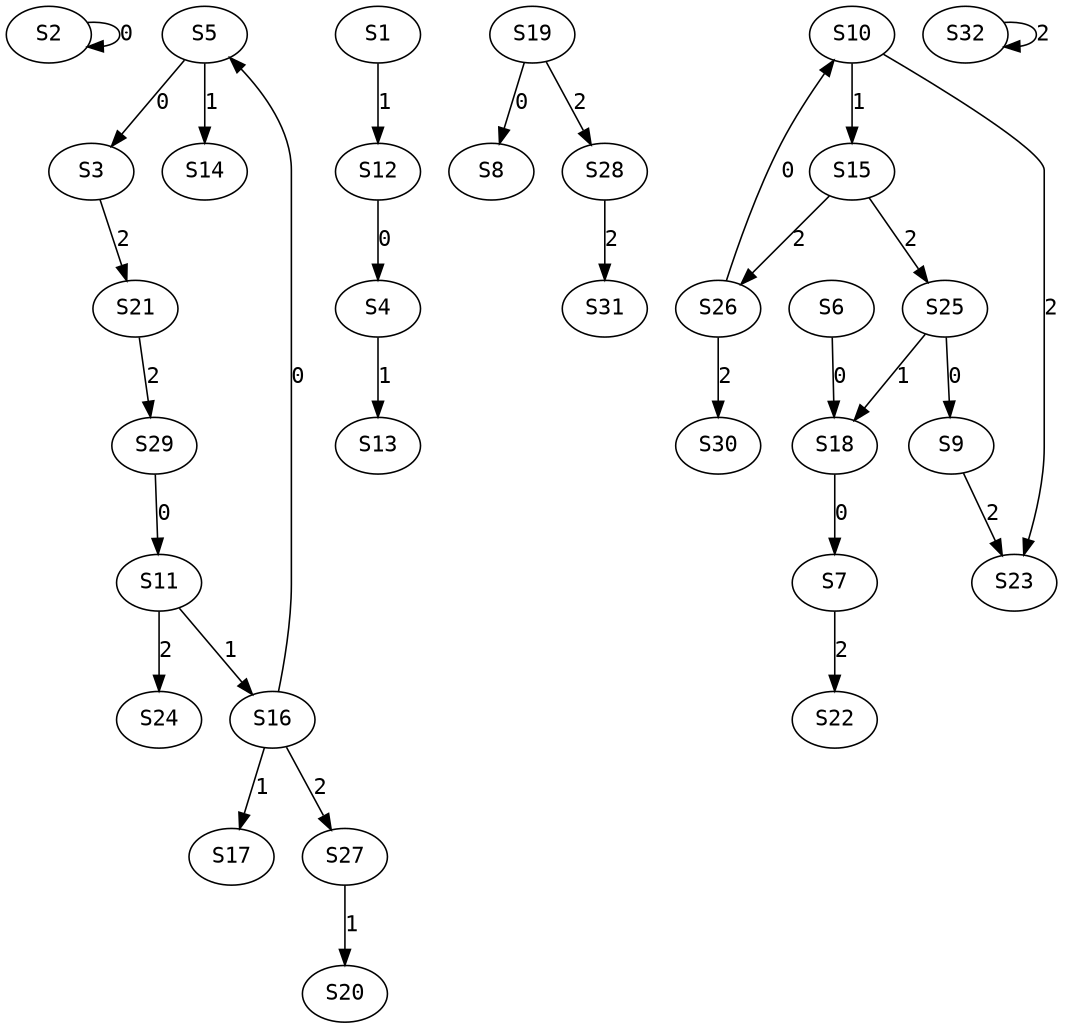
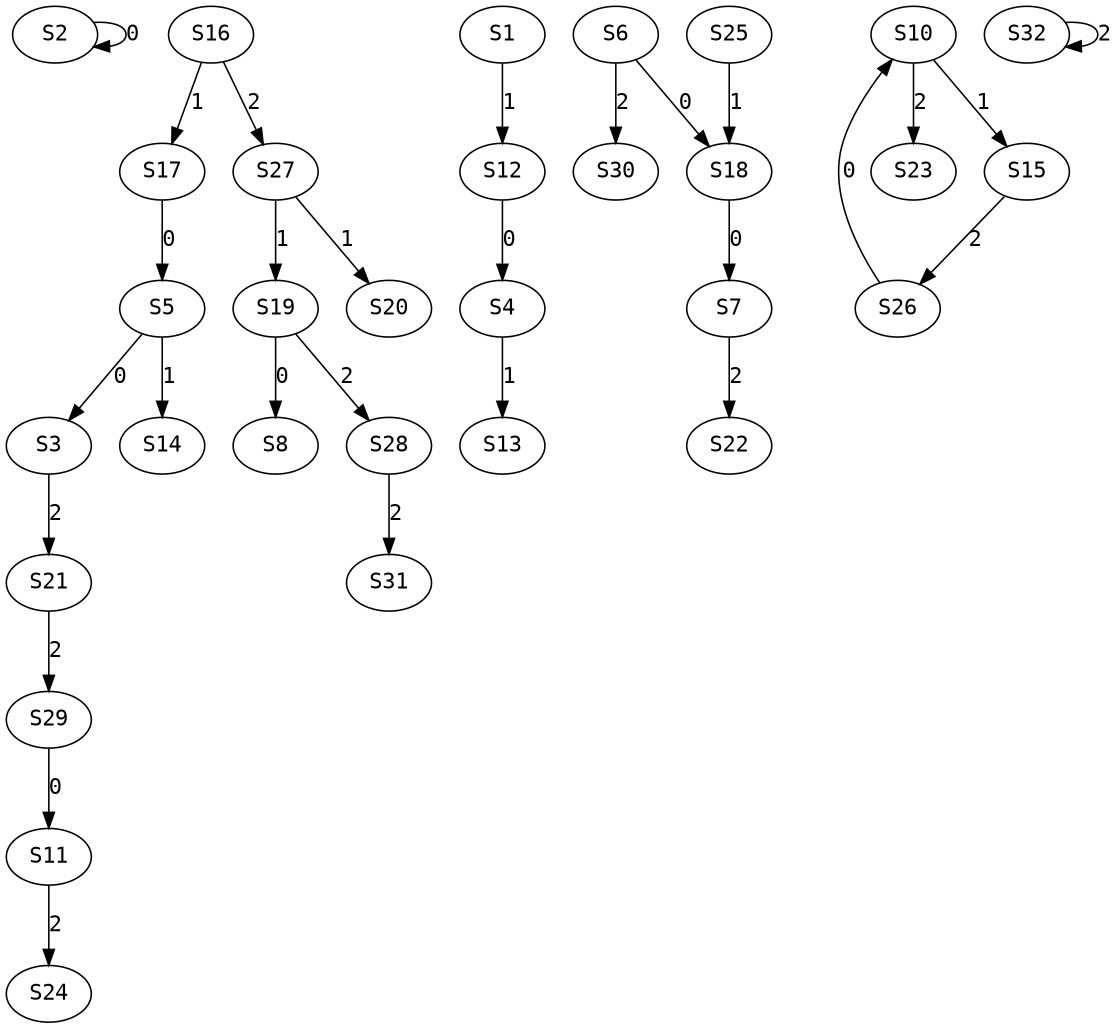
edge "S27" -> "S19": added, label "1"
edge "S15" -> "S25": removed, label "2"
edge "S26" -> "S30": now "S6" -> "S30"
edge "S16" -> "S5": now "S17" -> "S5"
node "S9": removed
edge "S11" -> "S16": removed, label "1"
